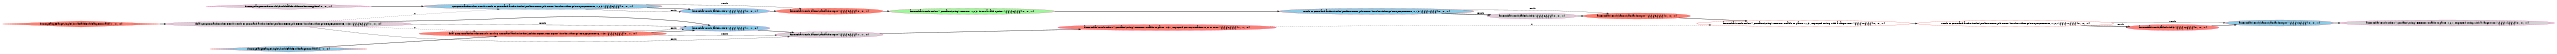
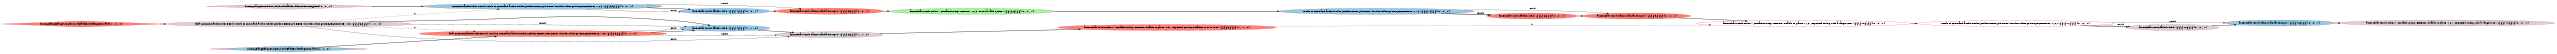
node "assertThat(result,failedWith(3))@@@8@@@['0', '0', '1']": fillcolor lightgrey -> salmon
node "assertThat(result,failedWith(3))@@@12@@@['0', '0', '1']": fillcolor salmon -> lightgrey
